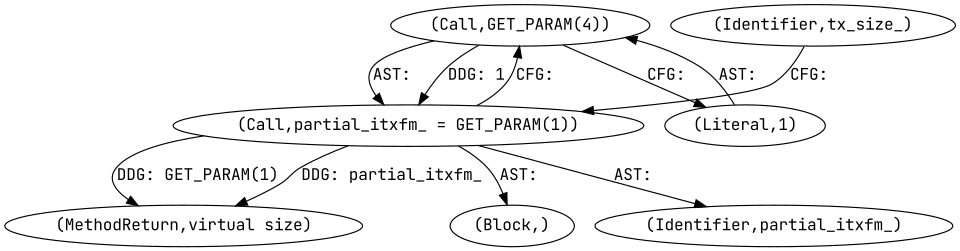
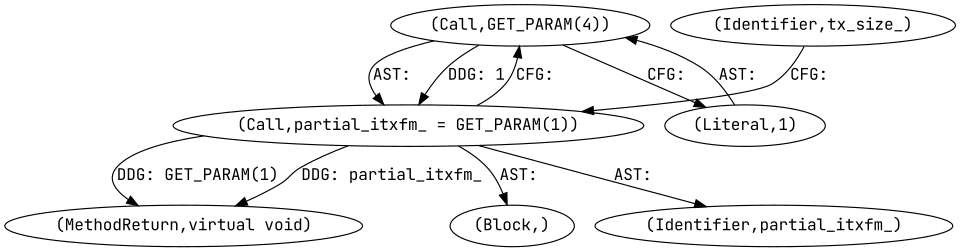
node "(MethodReturn,virtual size)": label "(MethodReturn,virtual size)" -> "(MethodReturn,virtual void)"
